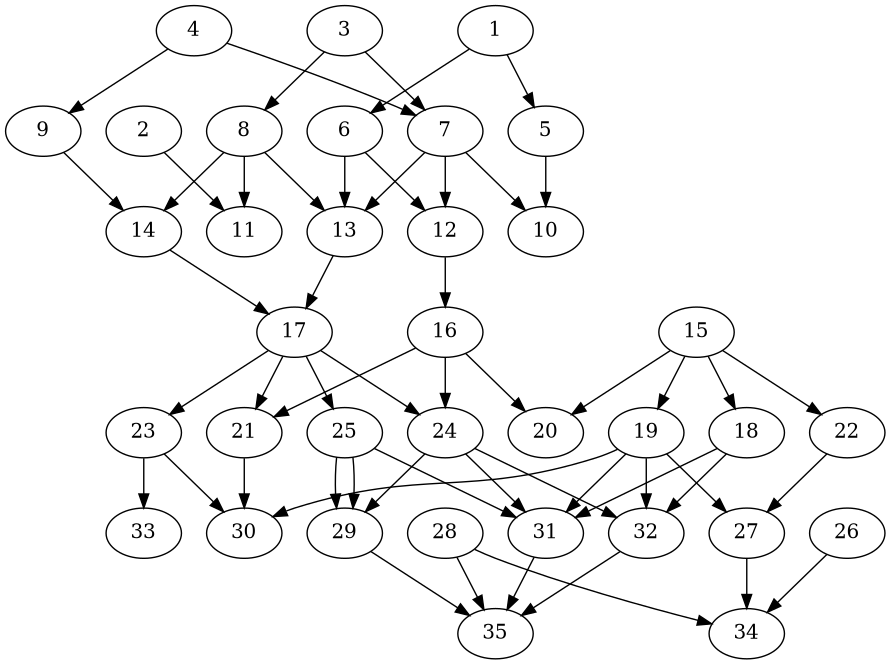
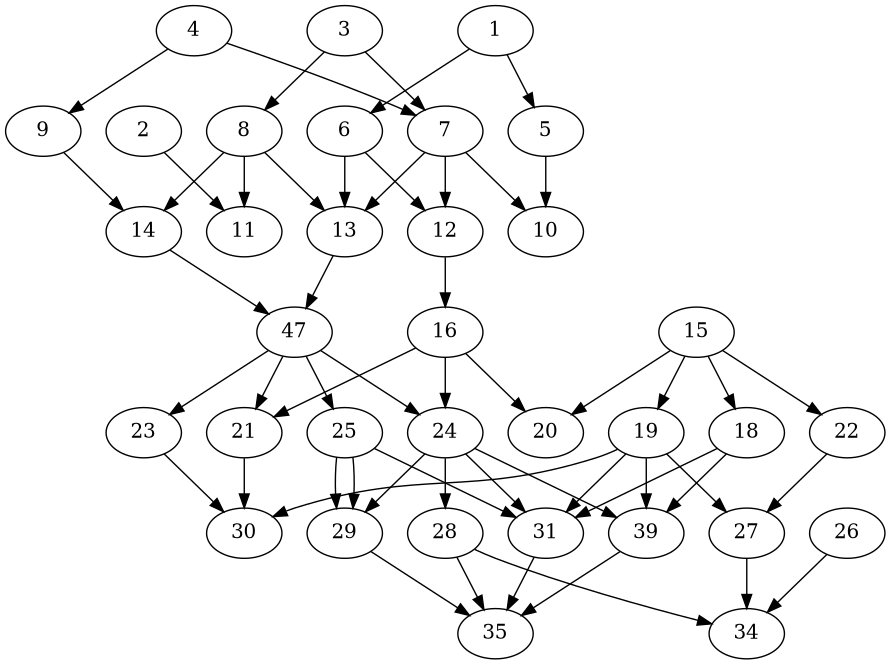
node "17": label "17" -> "47"
edge "24" -> "28": added
node "33": removed
node "32": label "32" -> "39"
